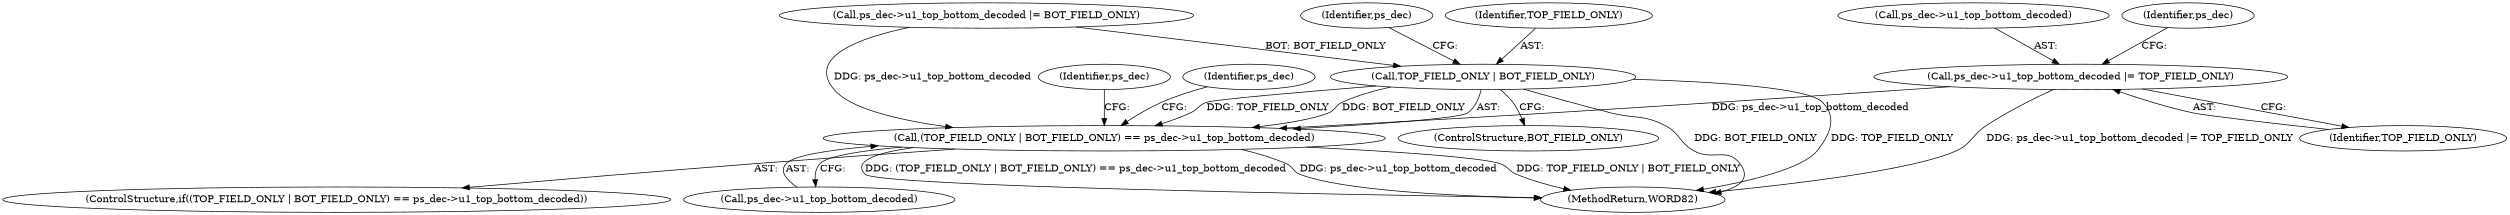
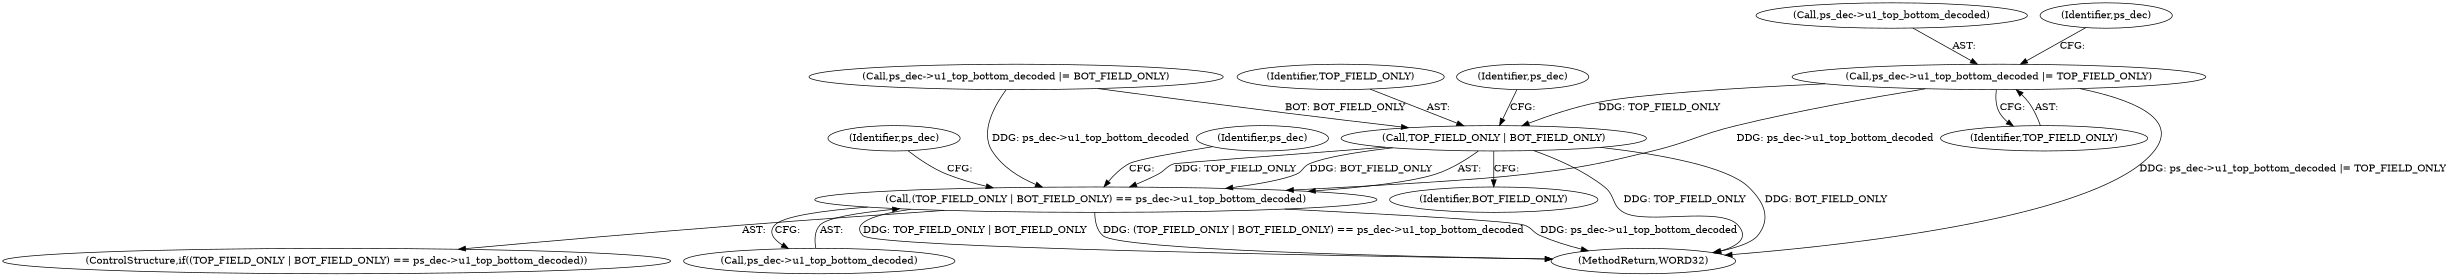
edge "(Call,ps_dec->u1_top_bottom_decoded |= TOP_FIELD_ONLY)" -> "(Call,TOP_FIELD_ONLY | BOT_FIELD_ONLY)": added, label "DDG: TOP_FIELD_ONLY"
node "(ControlStructure,BOT_FIELD_ONLY)": label "(ControlStructure,BOT_FIELD_ONLY)" -> "(Identifier,BOT_FIELD_ONLY)"
node "(MethodReturn,WORD82)": label "(MethodReturn,WORD82)" -> "(MethodReturn,WORD32)"
